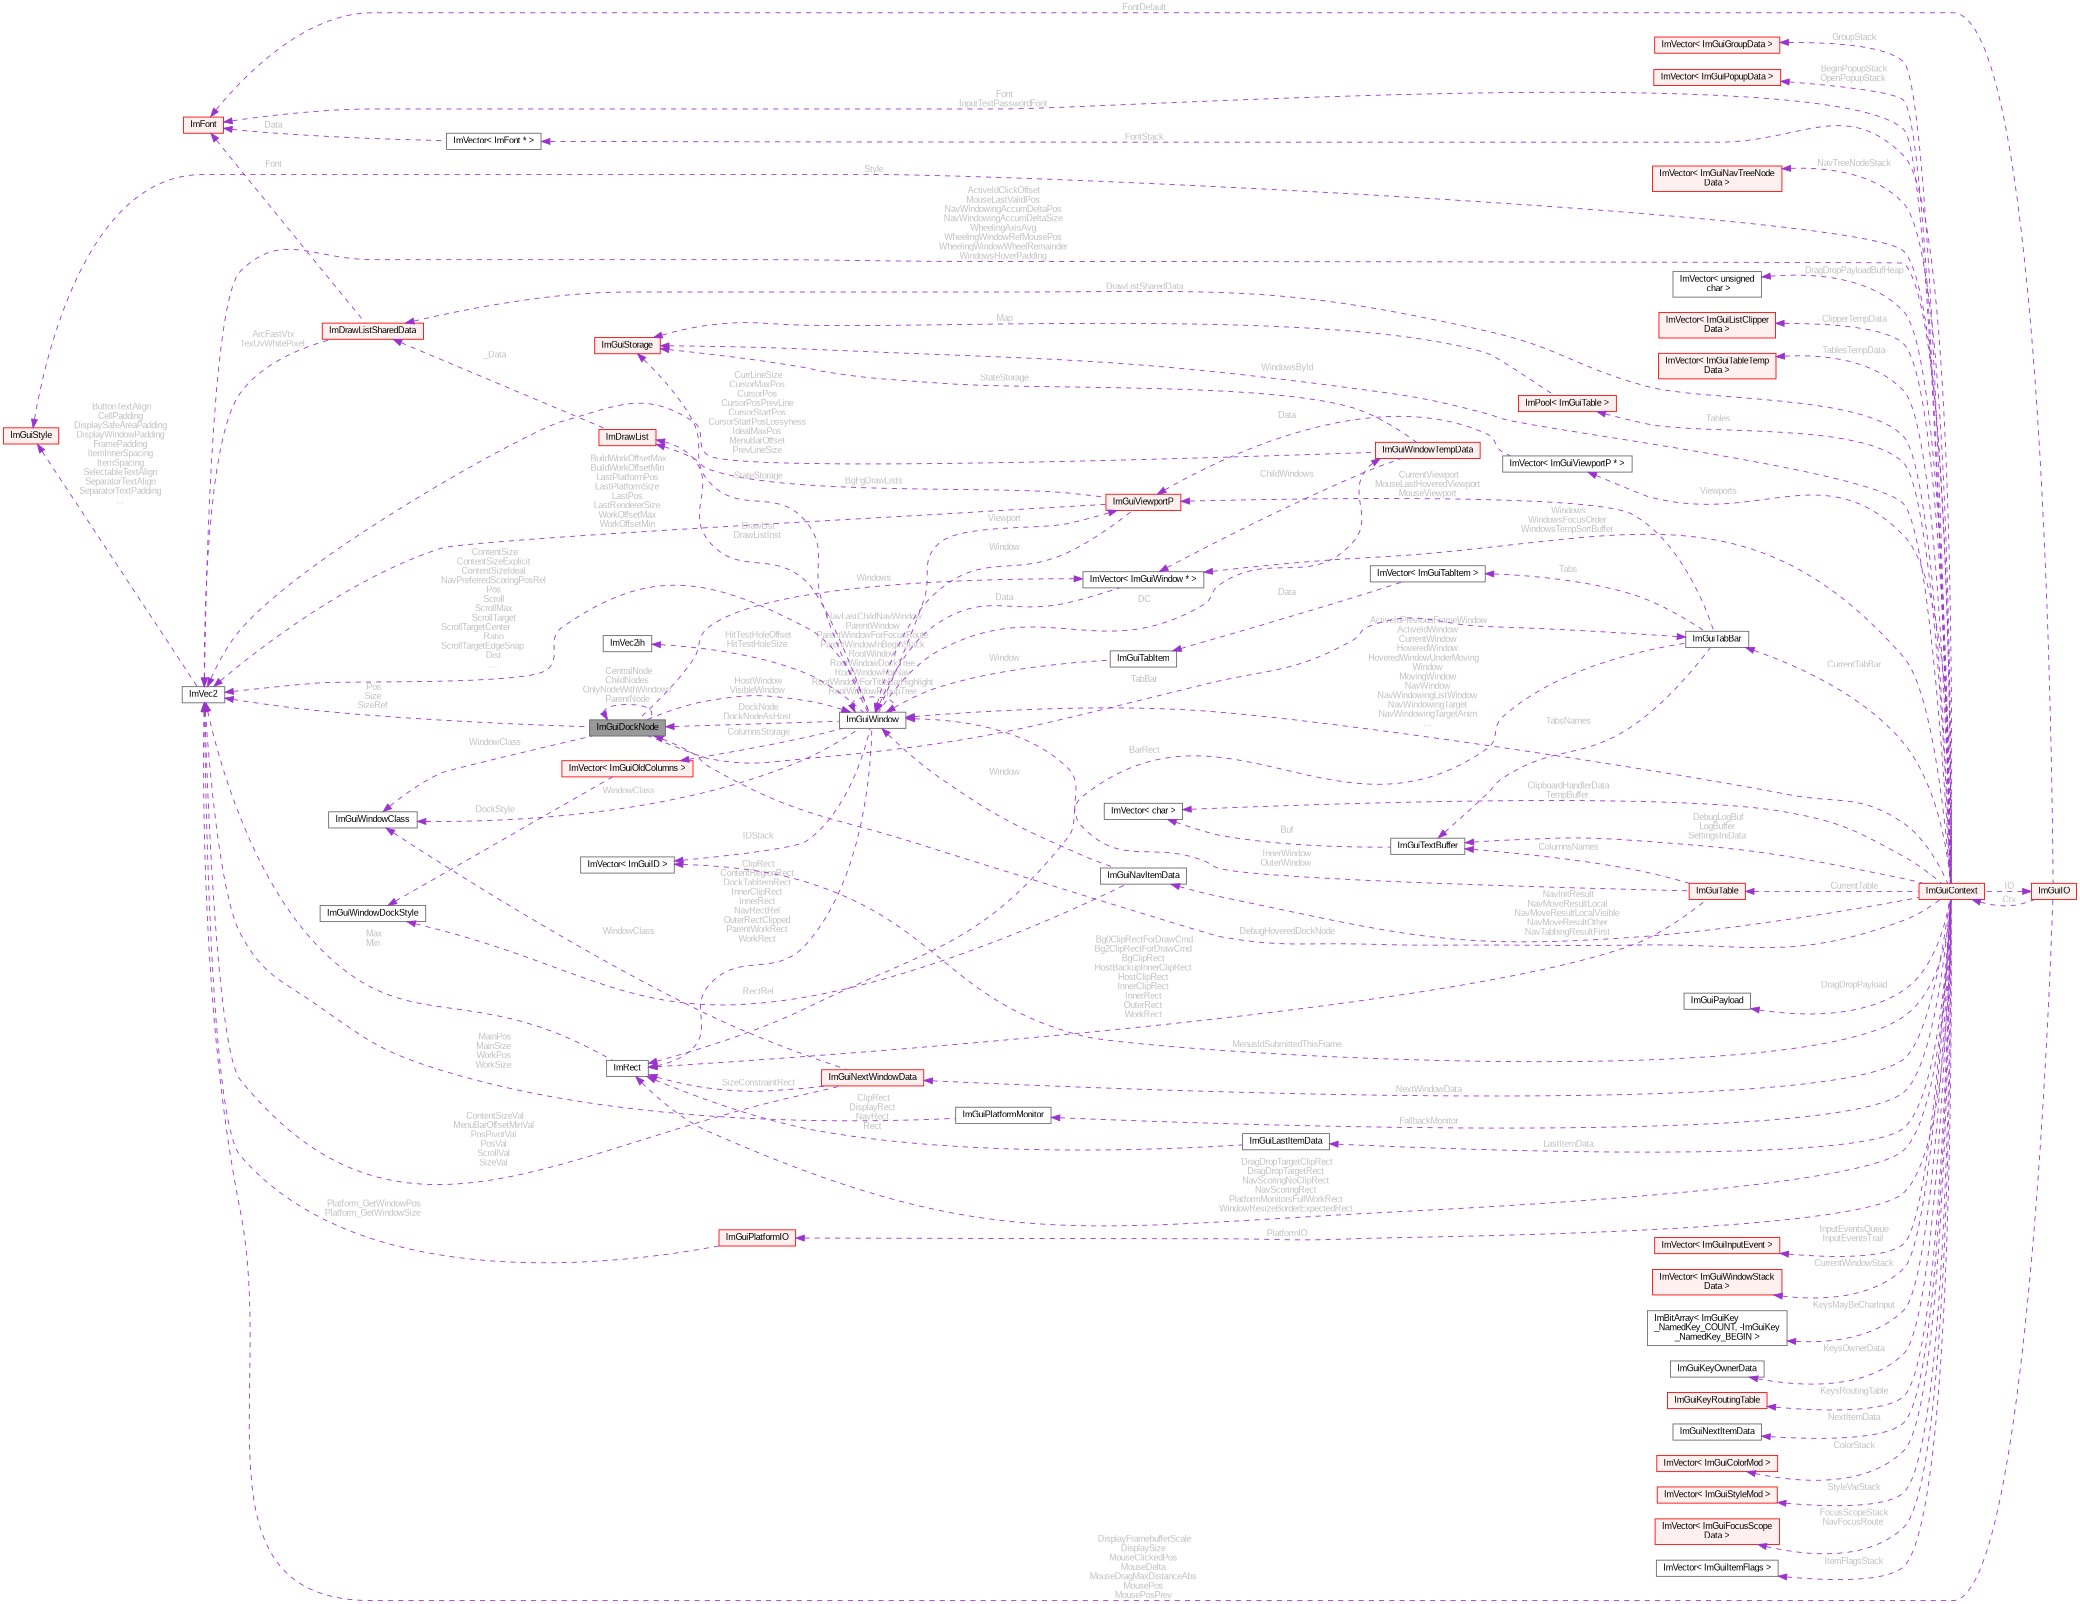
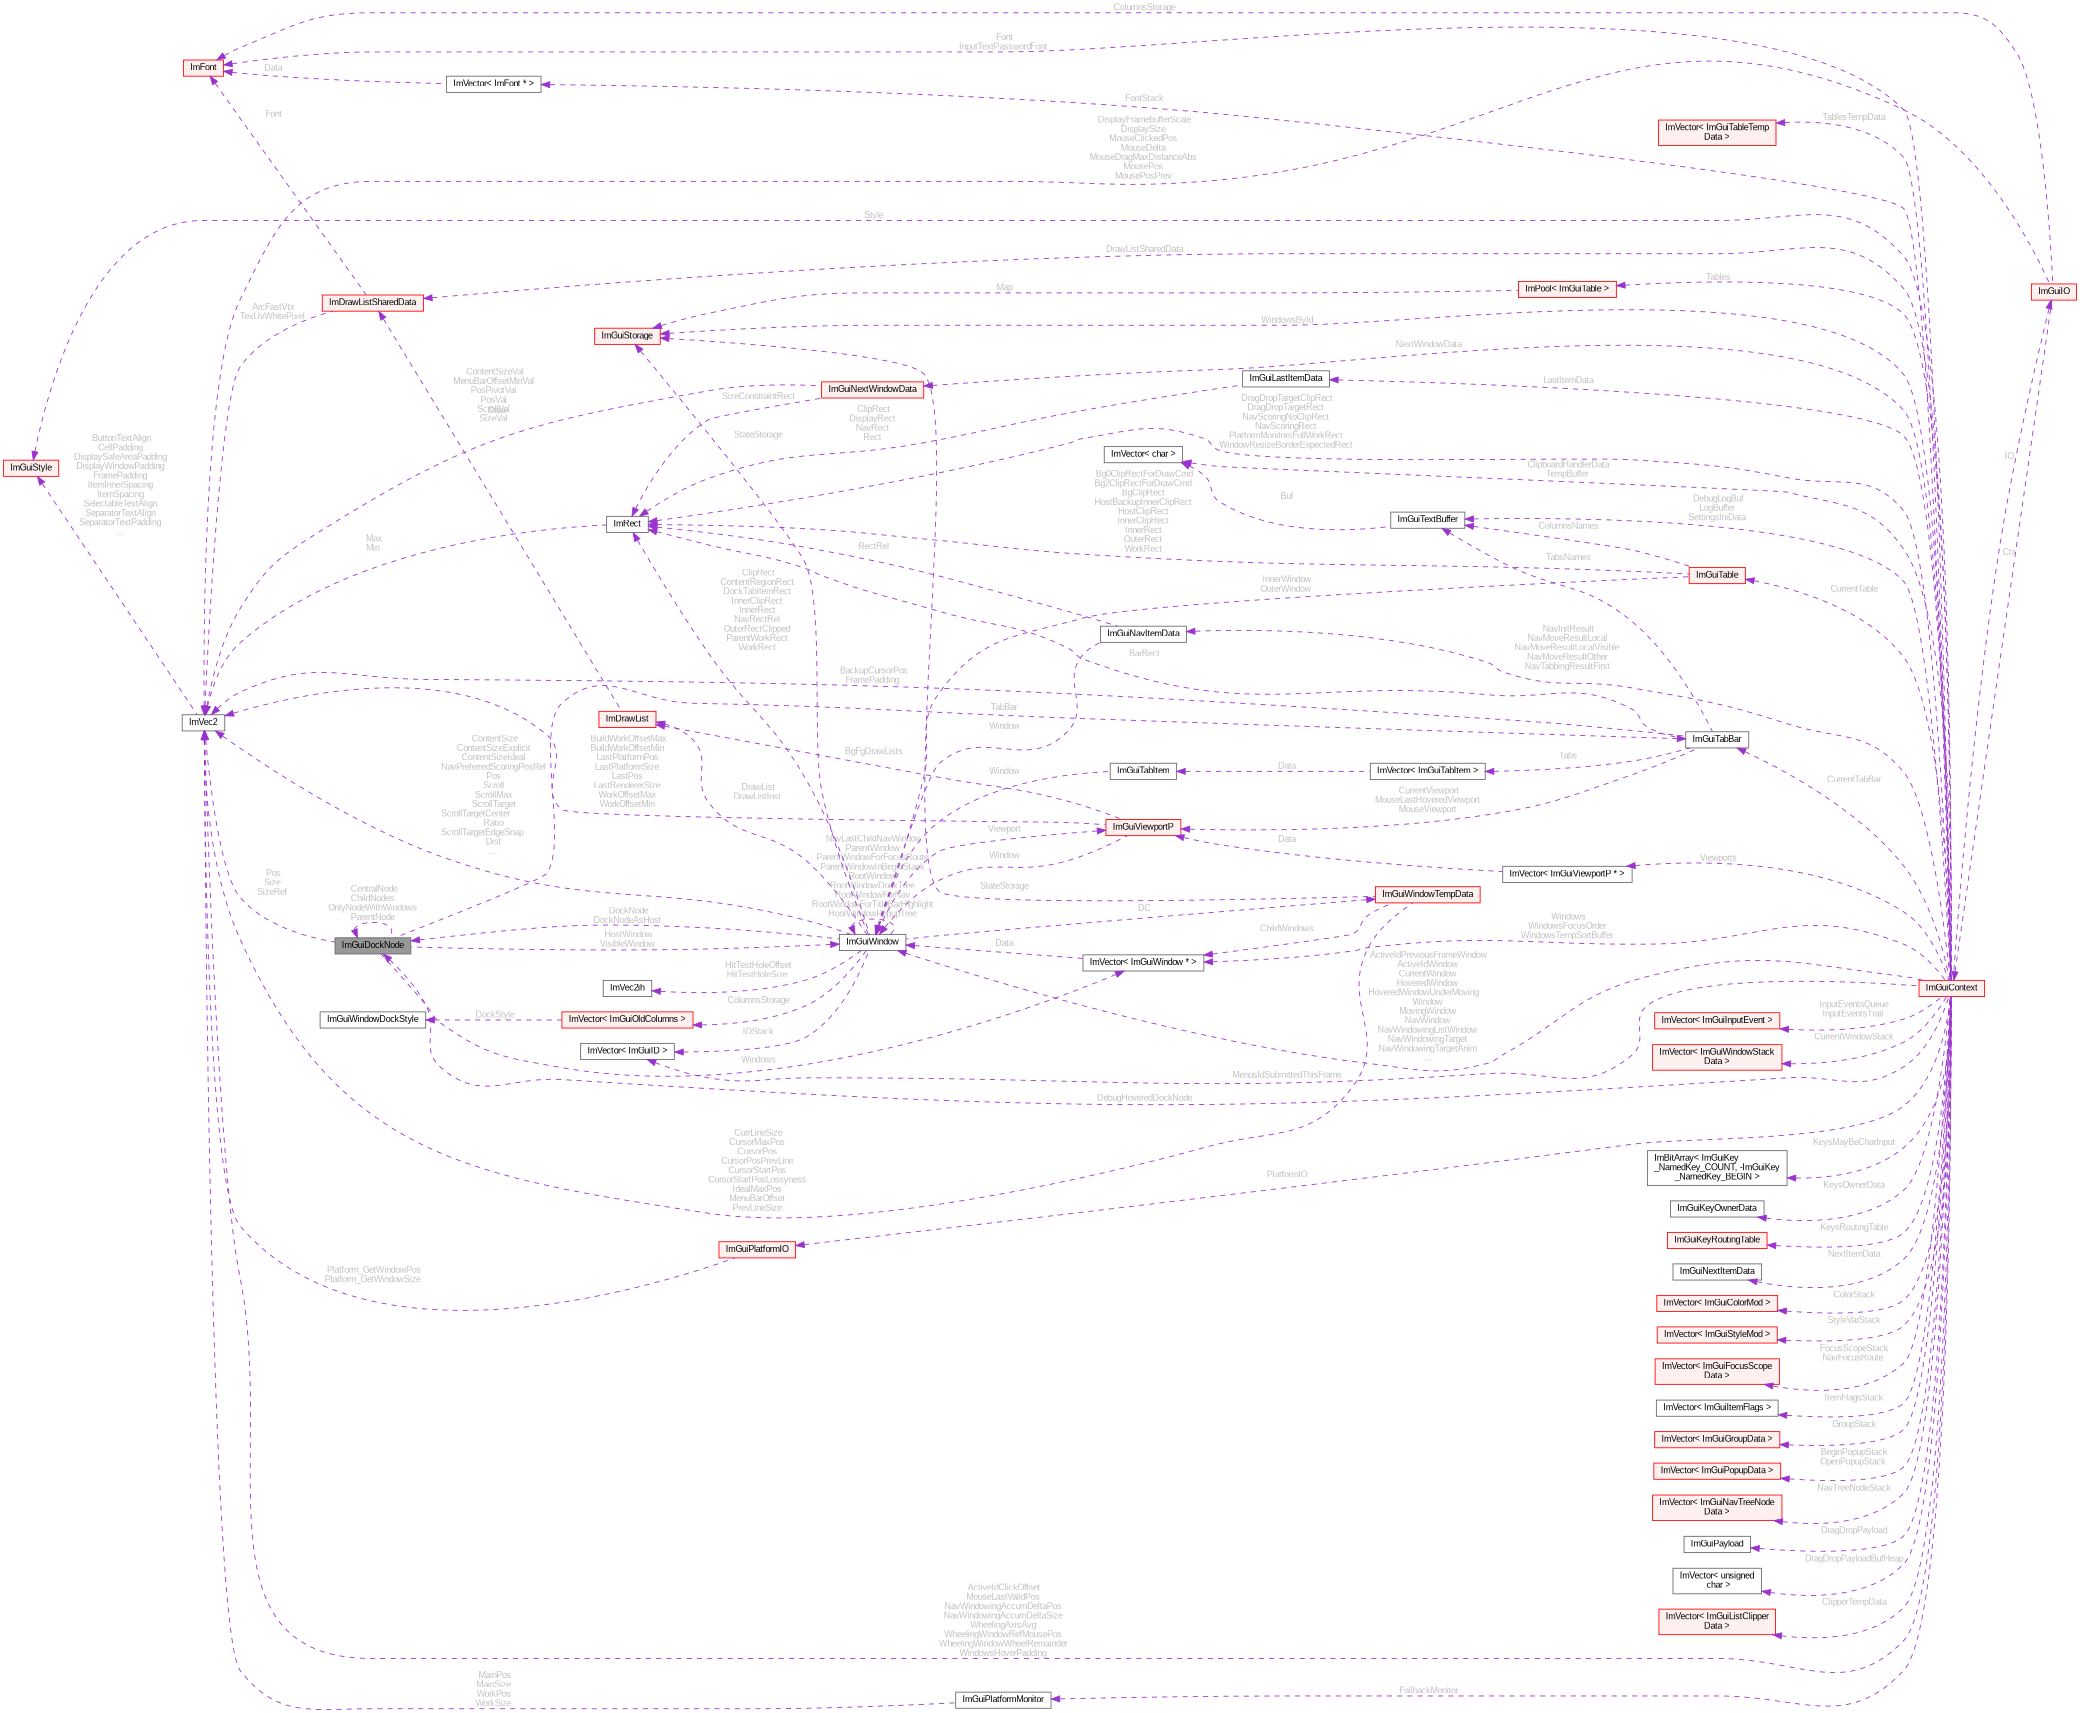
edge "ImGuiIO" -> "ImFont": label " FontDefault" -> " ColumnsStorage"
edge "ImGuiTabBar" -> "ImVec2": added, label "BackupCursorPos FramePadding"
node "ImGuiWindowClass": removed
edge "ImGuiNavItemData" -> "ImGuiWindowDockStyle": now "ImGuiNavItemData" -> "ImRect"
